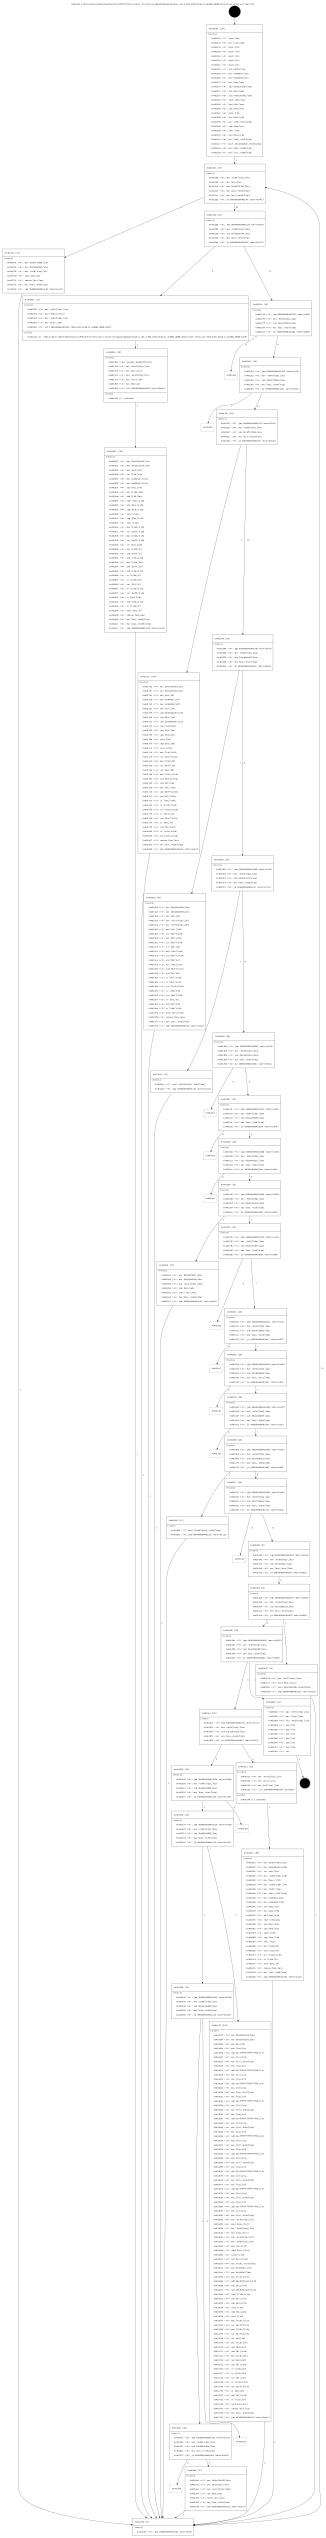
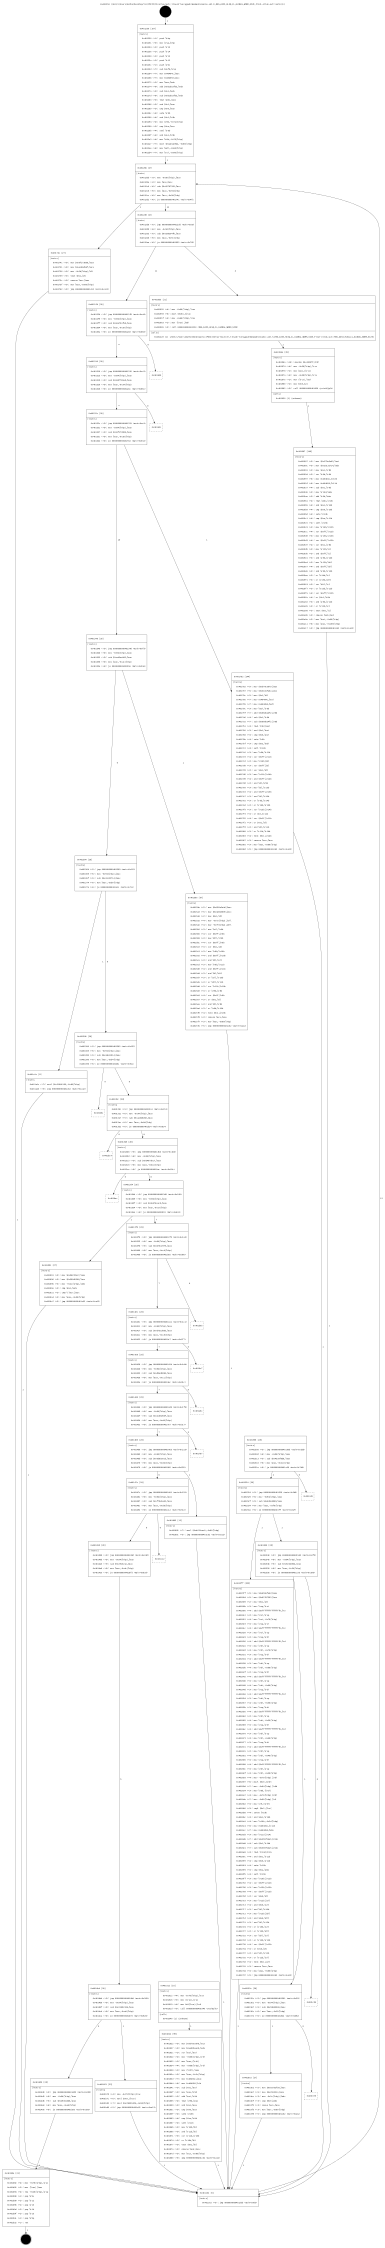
node "0x4014ec [28]": removed
